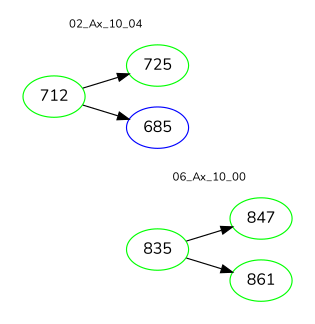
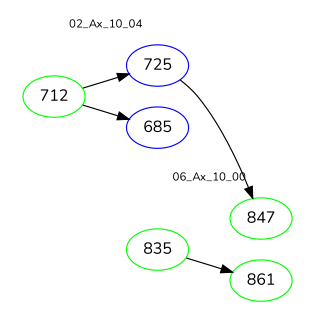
node "725": color green -> blue
edge "835" -> "847": now "725" -> "847"
